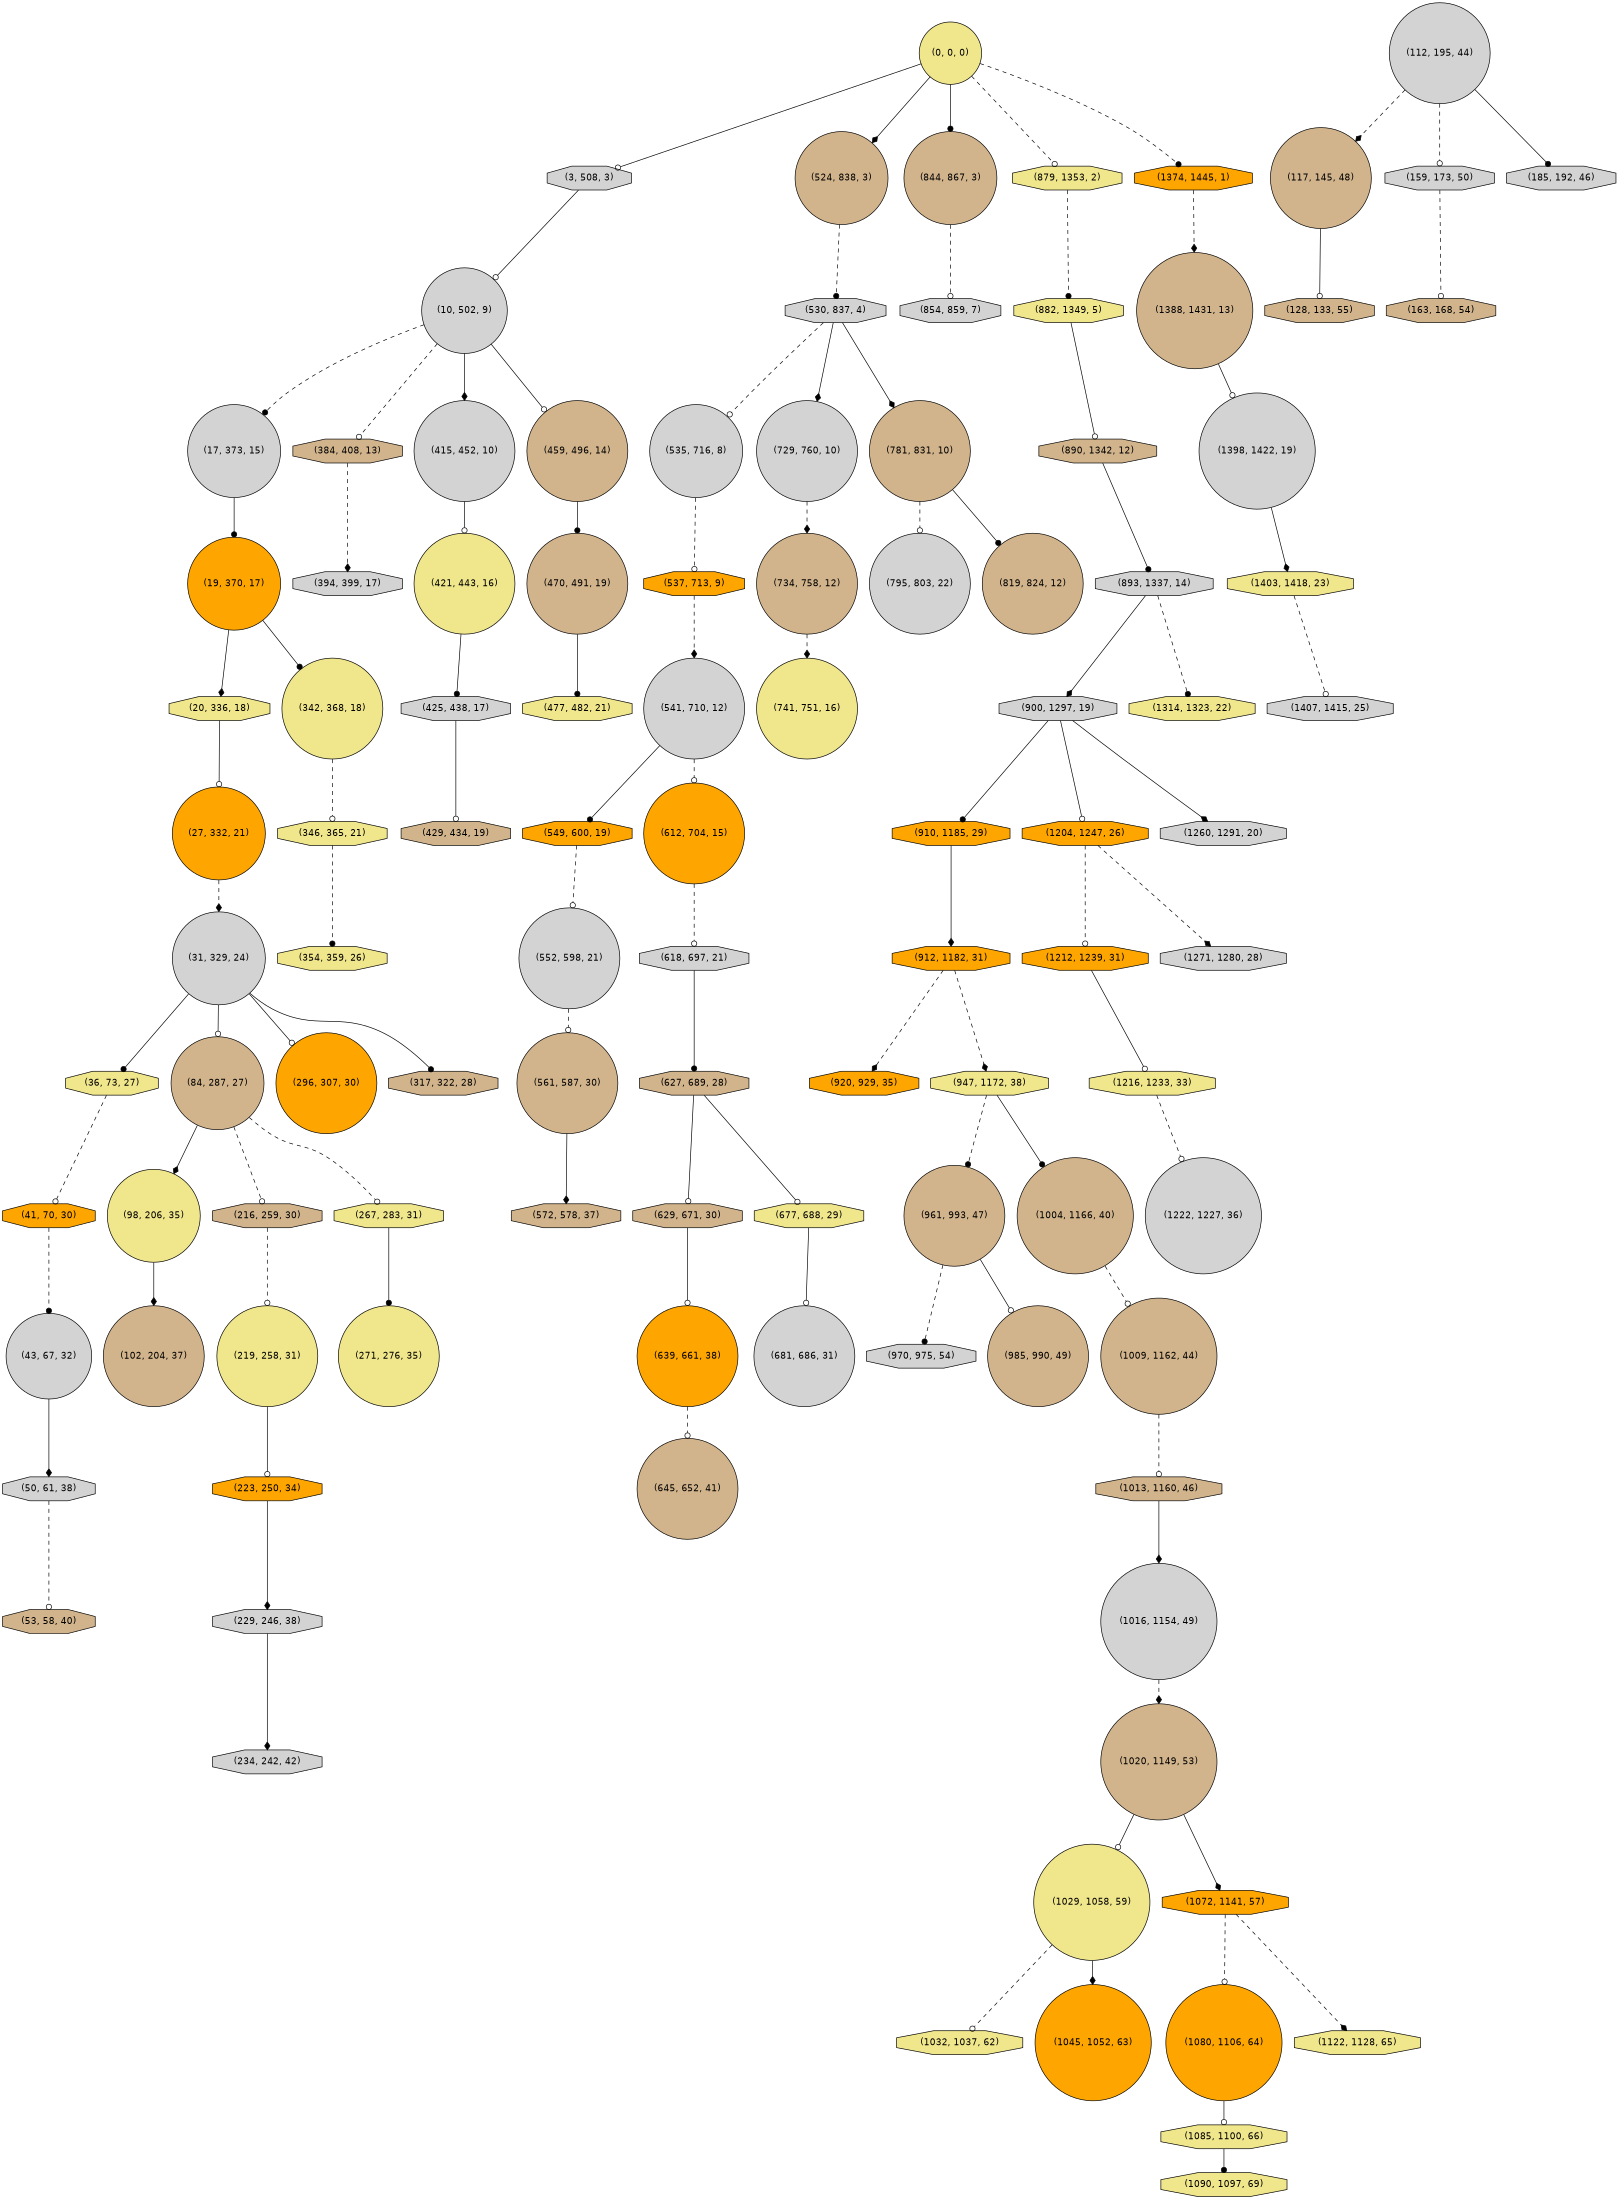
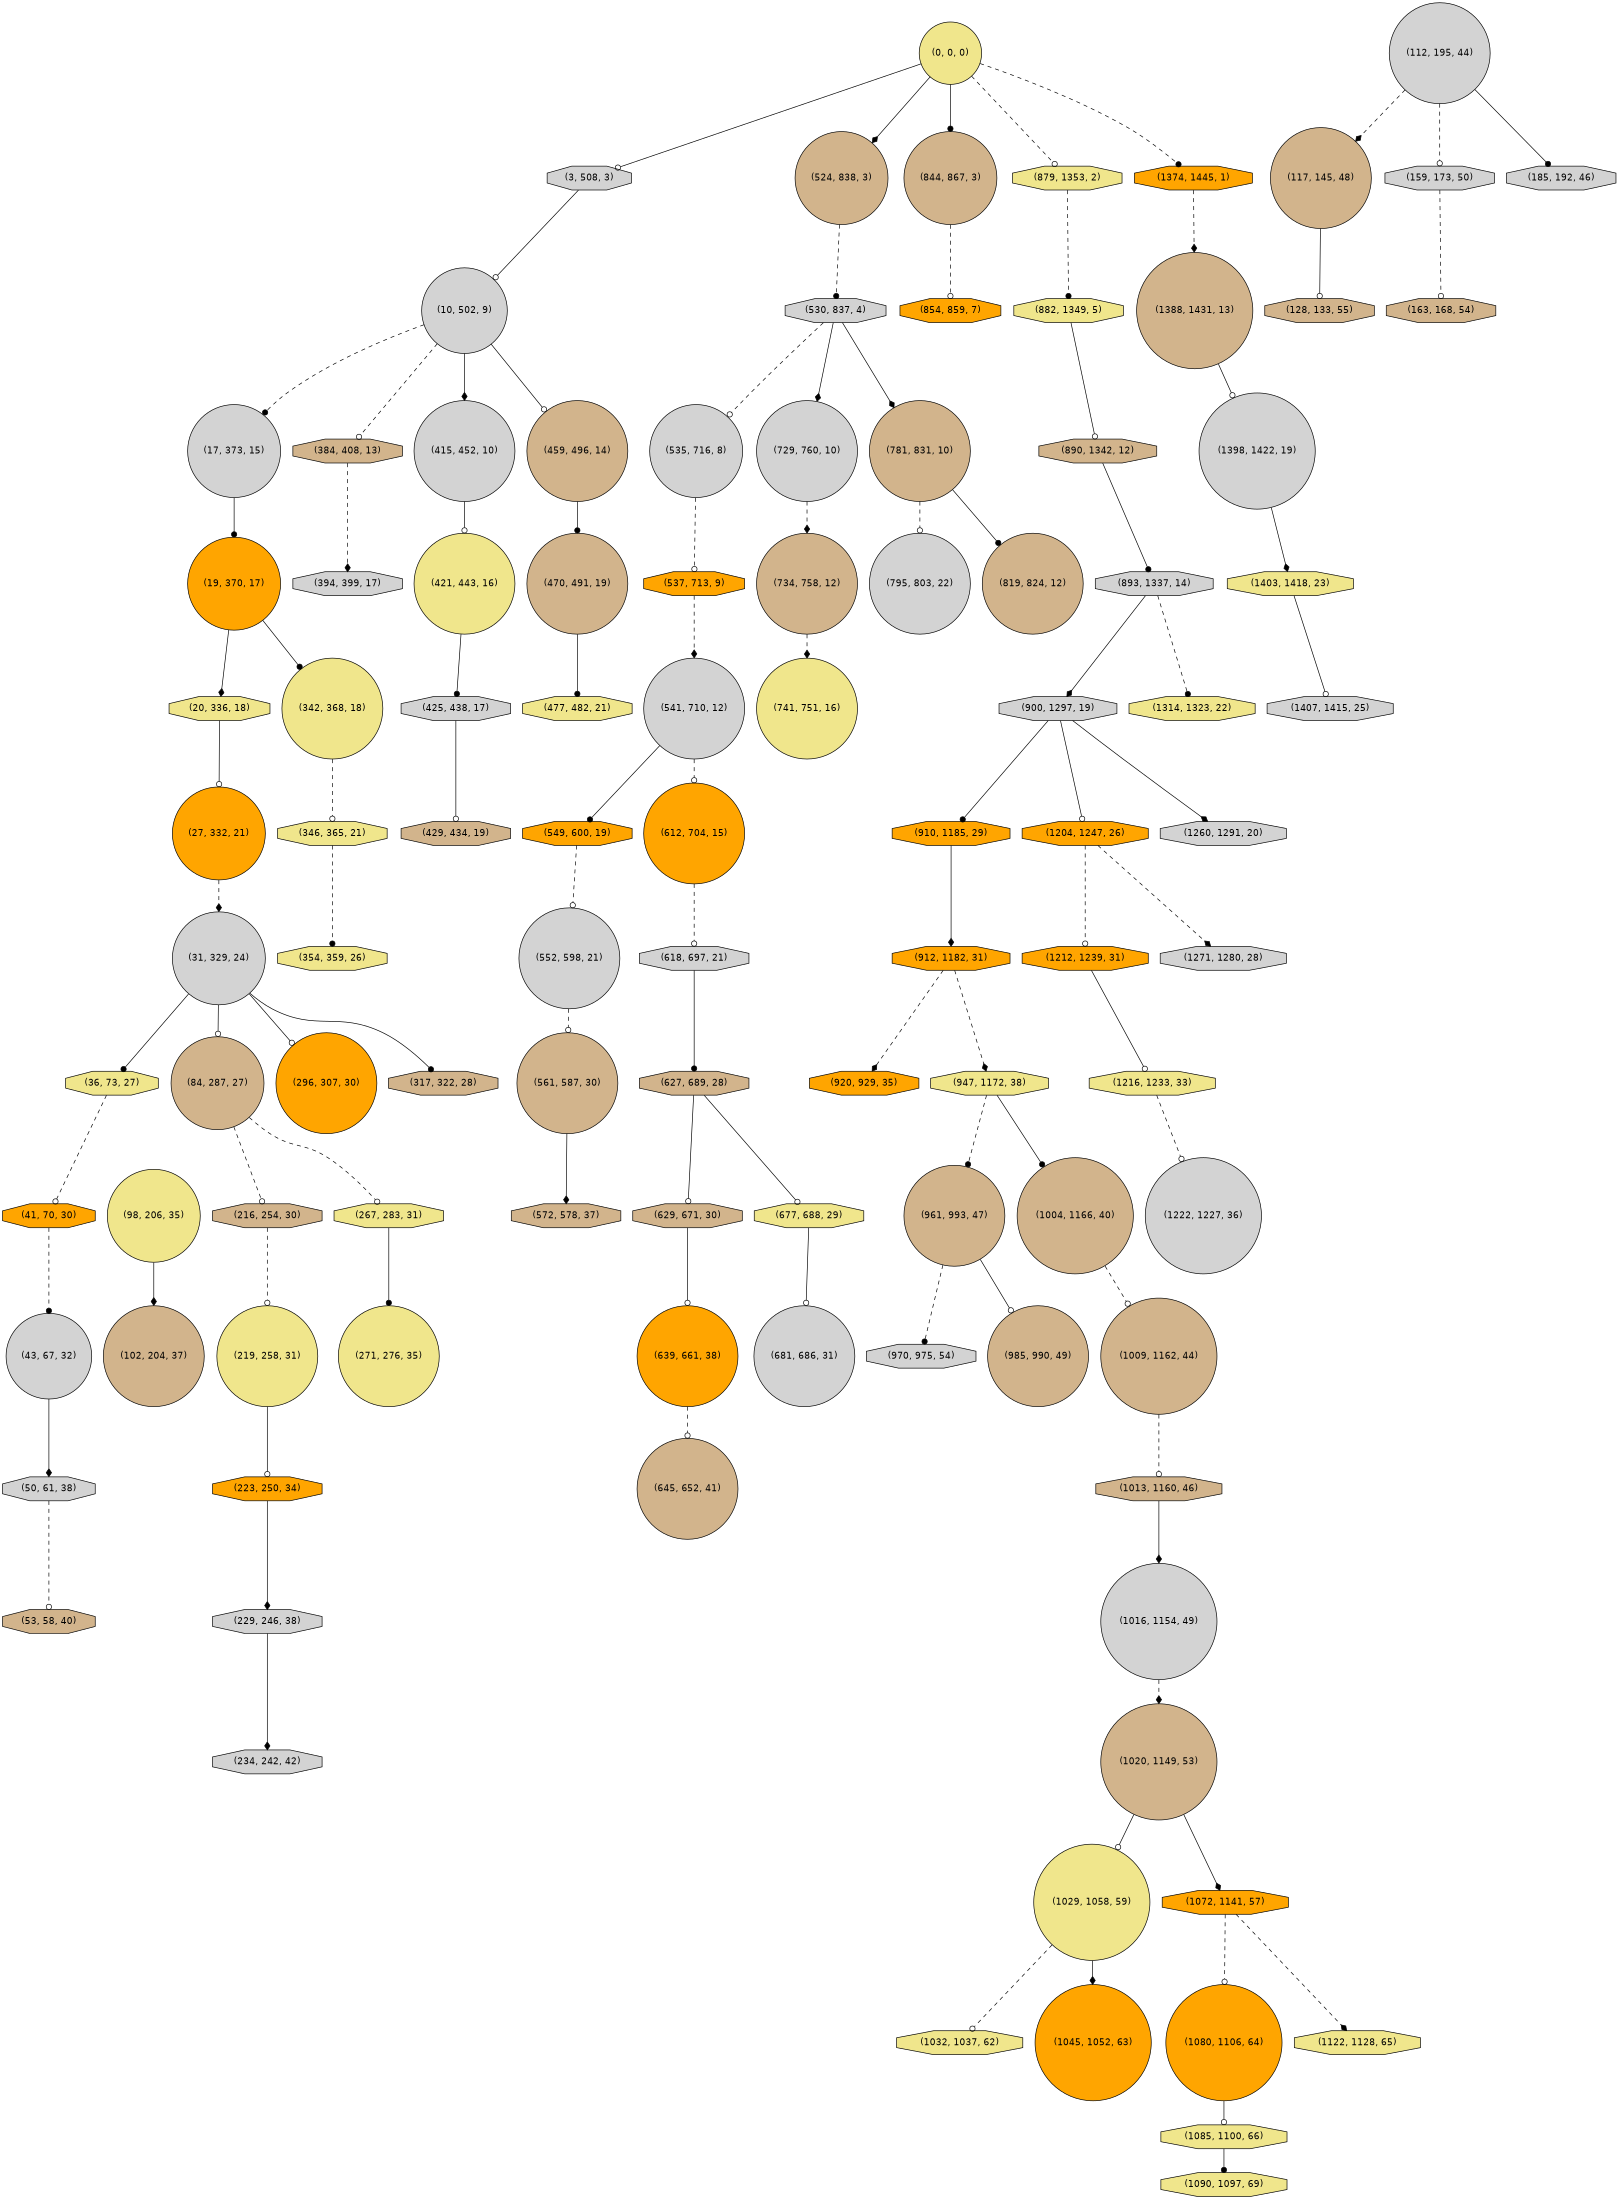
node "(854, 859, 7)": fillcolor lightgrey -> orange
edge "(1403, 1418, 23)" -> "(1407, 1415, 25)": style dashed -> solid
edge "(84, 287, 27)" -> "(98, 206, 35)": removed
node "(216, 259, 30)": label "(216, 259, 30)" -> "(216, 254, 30)"
